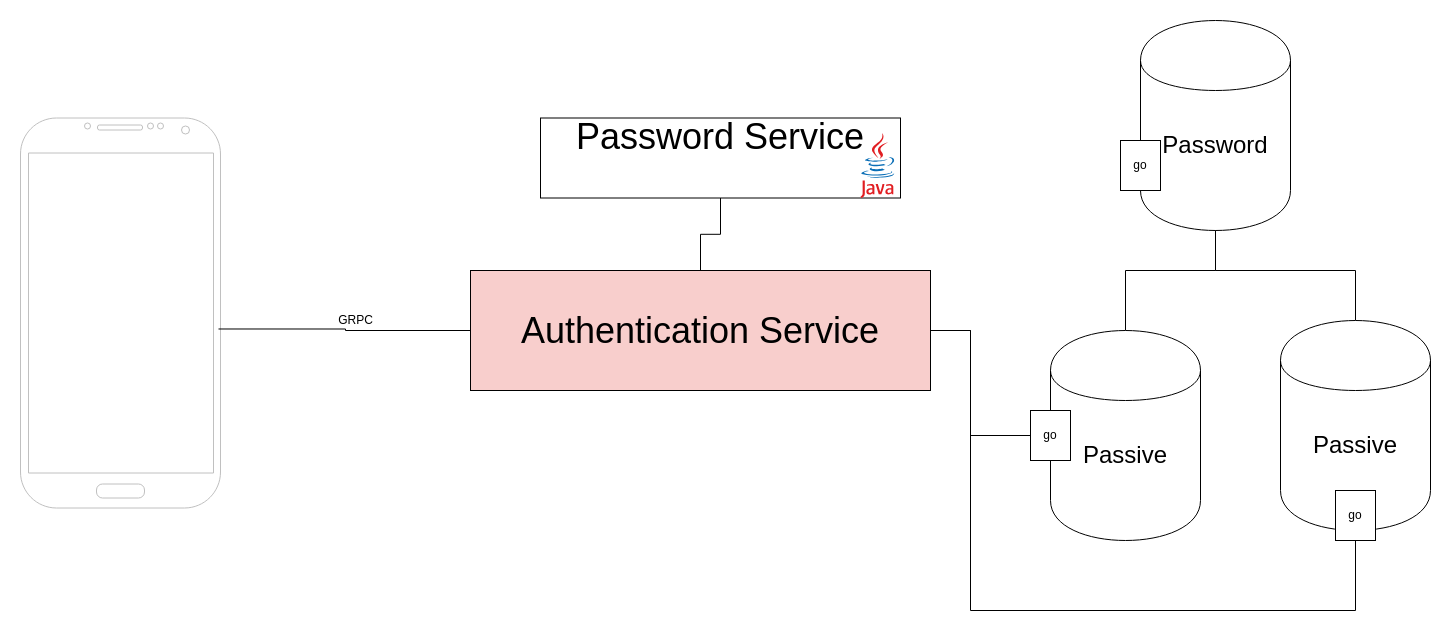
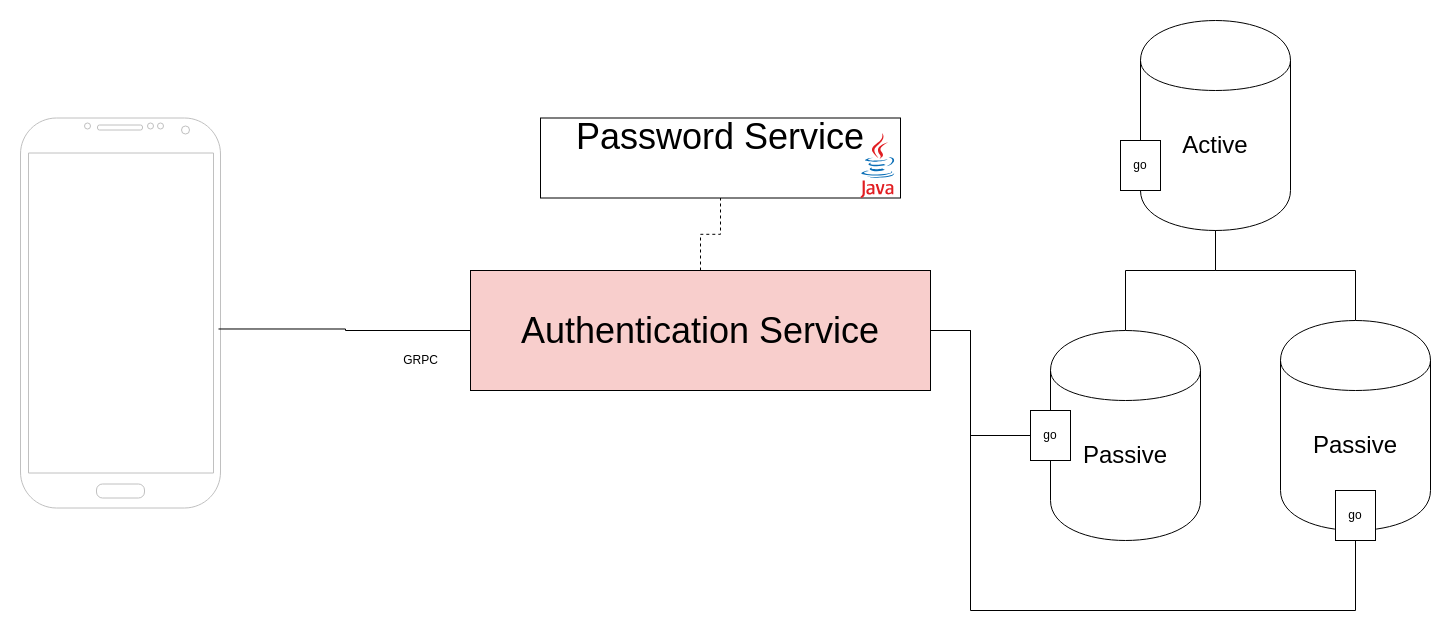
node "Password": label "Password" -> "Active"
edge "Password Service" -- "Authentication Service": style solid -> dashed
node "GRPC": moved (356, 328) -> (421, 368)
